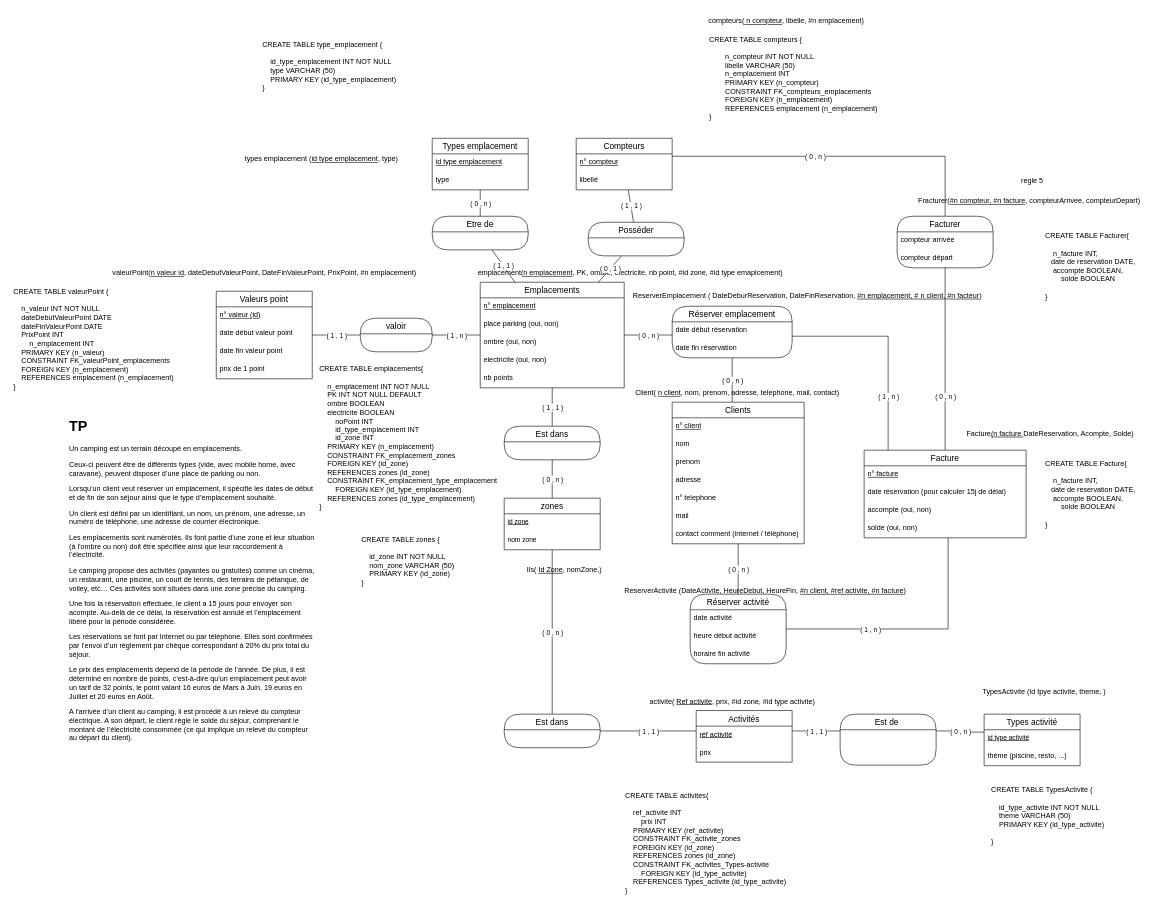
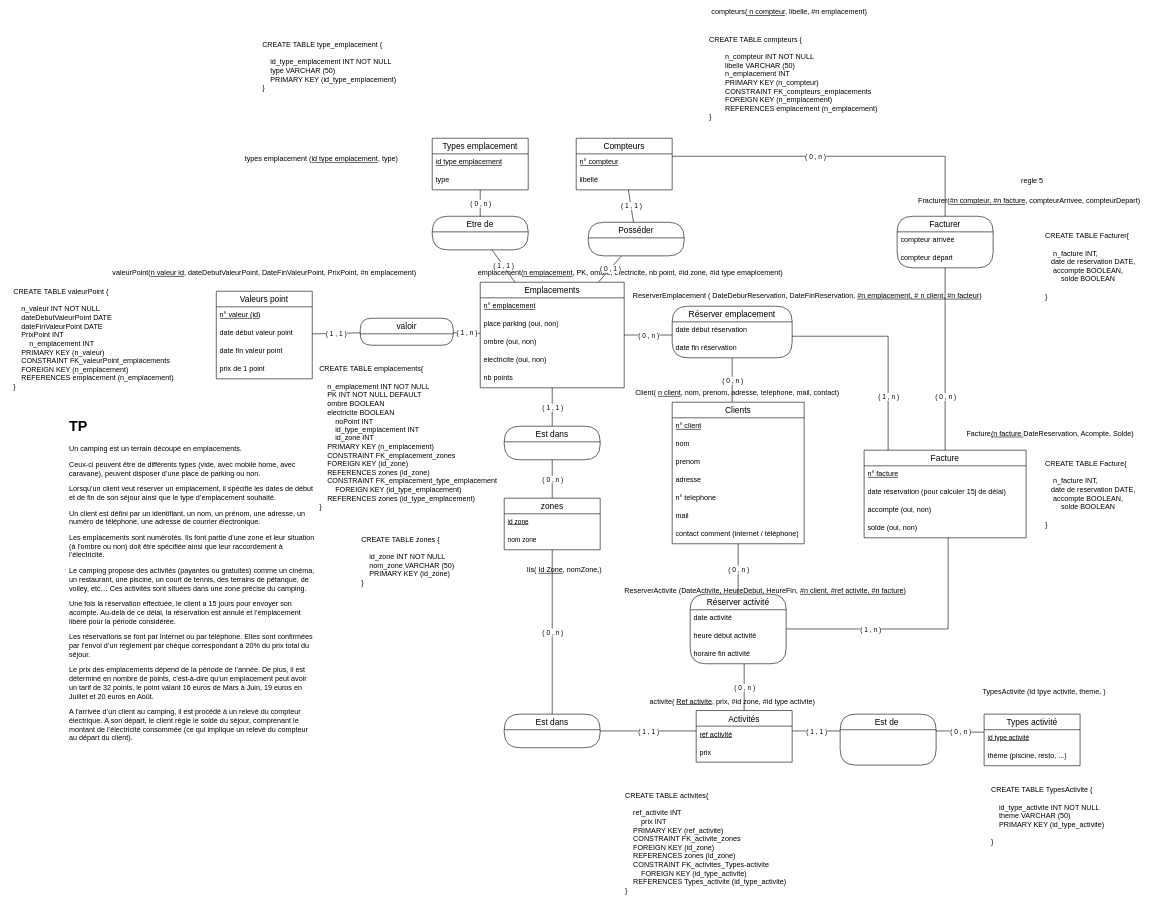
node "compteurs( n compteur, libelle, #n emplacement)": moved (786, 21) -> (789, 12)
node "valoir": size 72x34 -> 93x27
edge "Réserver activité" -- "Activités": added, label "( 0 , n )"
